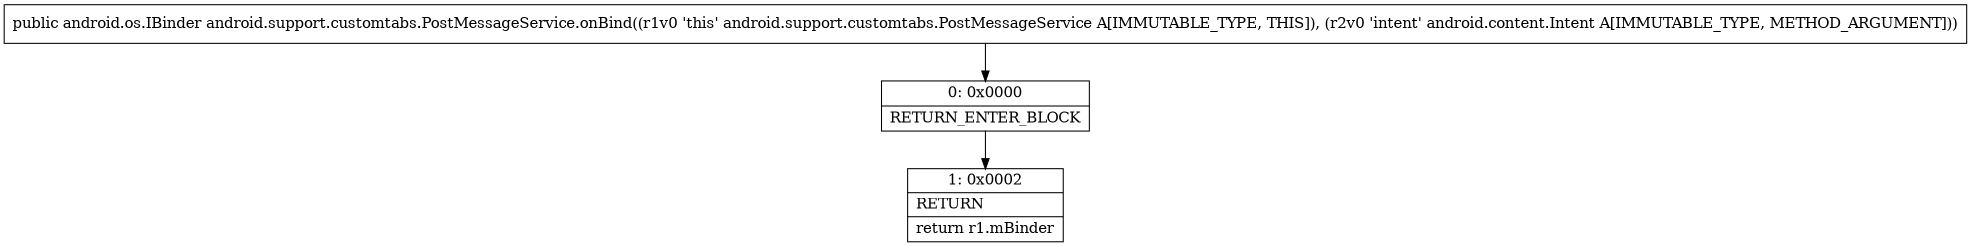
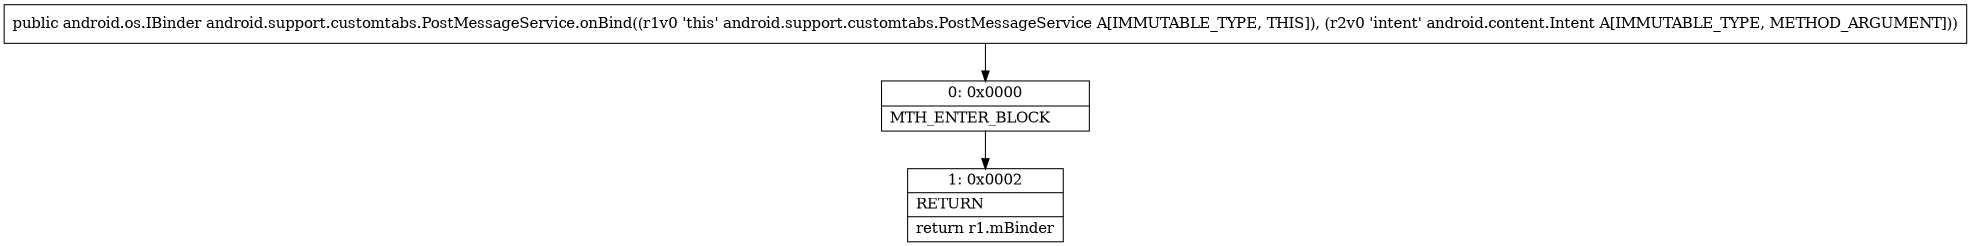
node "0: 0x0000": text "RETURN_ENTER_BLOCK" -> "MTH_ENTER_BLOCK"
